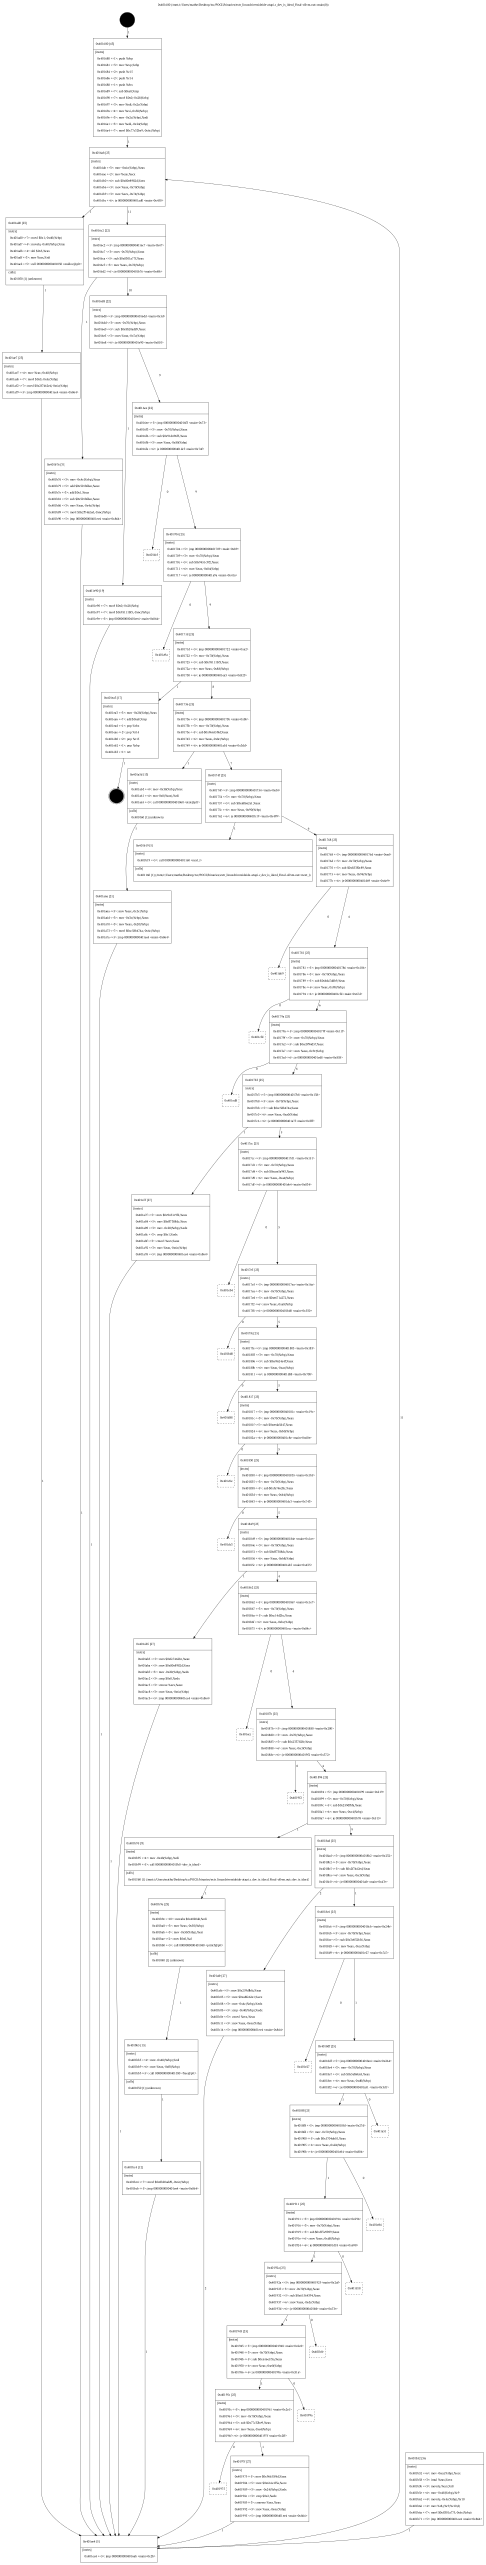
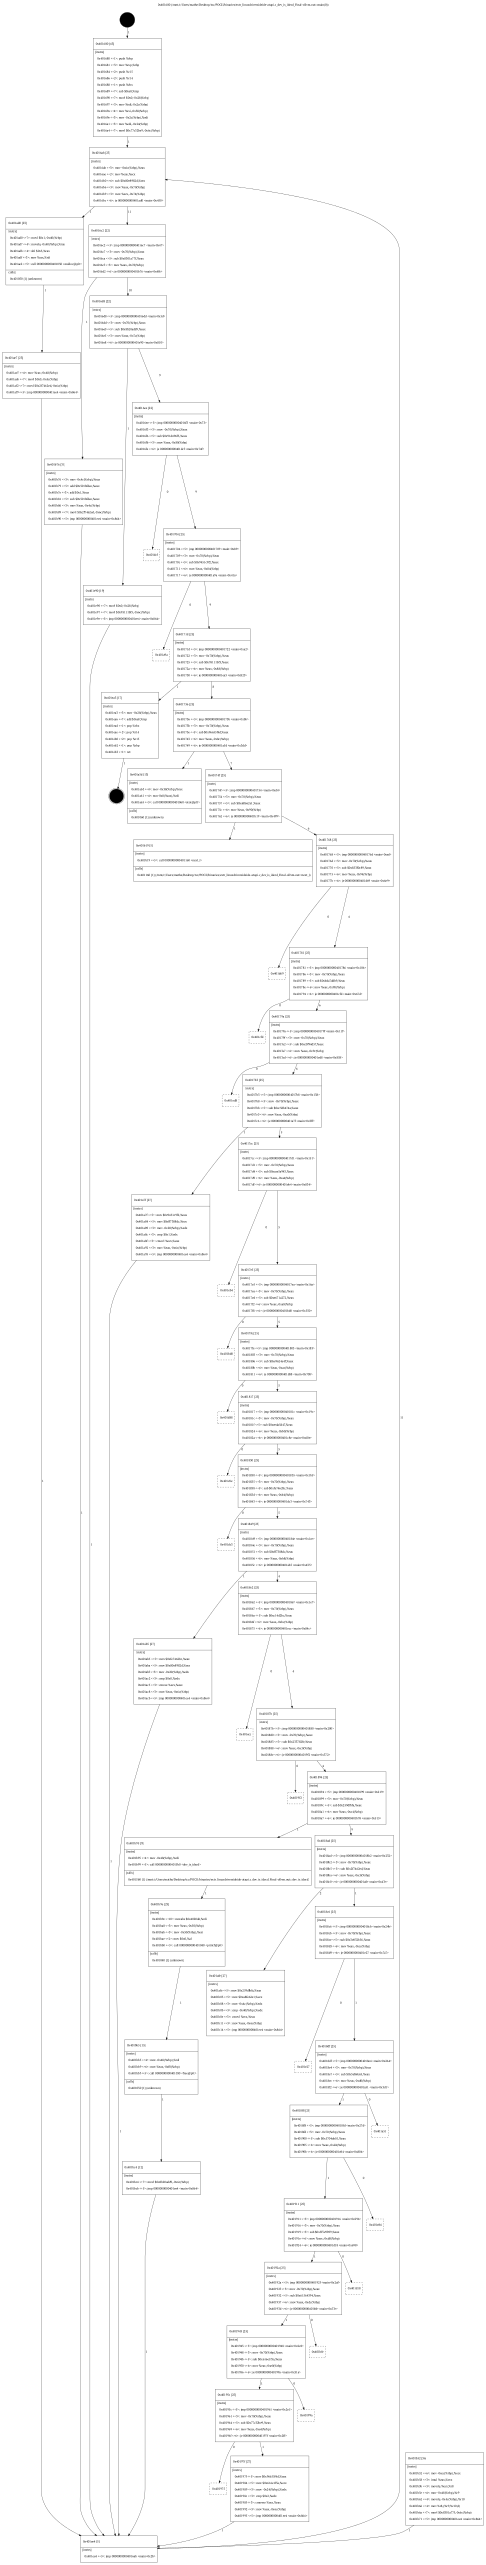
node "0x401a6a [21]": removed
edge "0x401afe [27]" -> "0x401ee4 [5]": removed, label "2"
